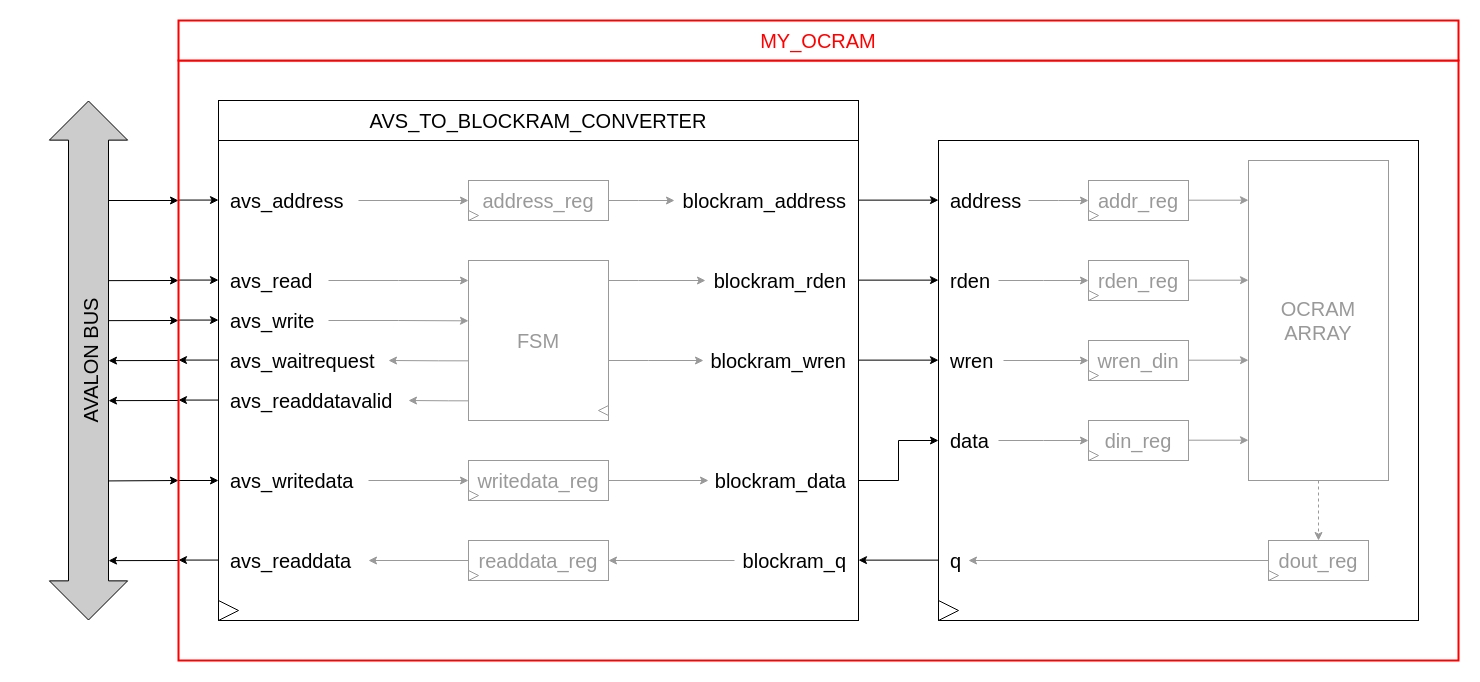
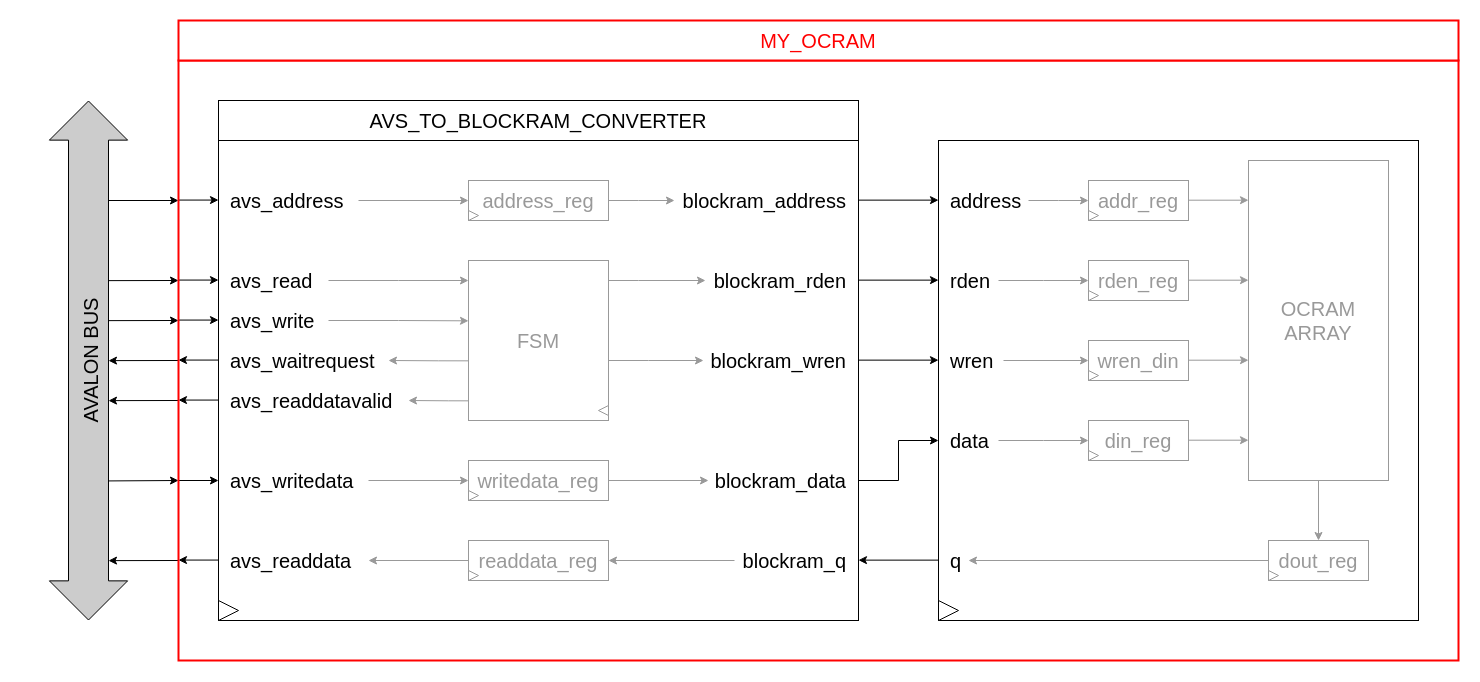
edge "OCRAM ARRAY" -> "dout_reg": style dashed -> solid
